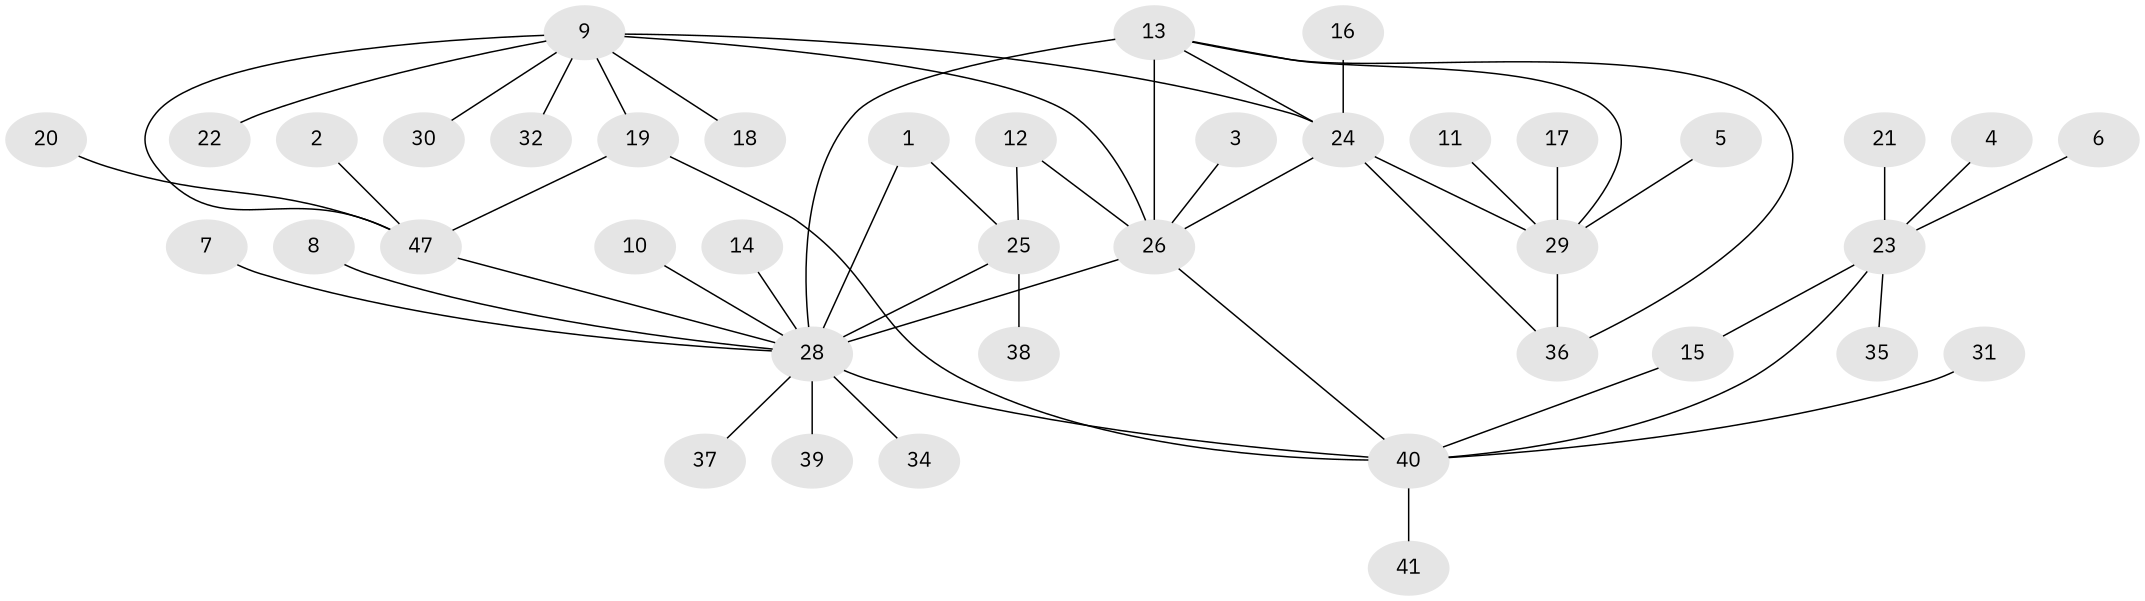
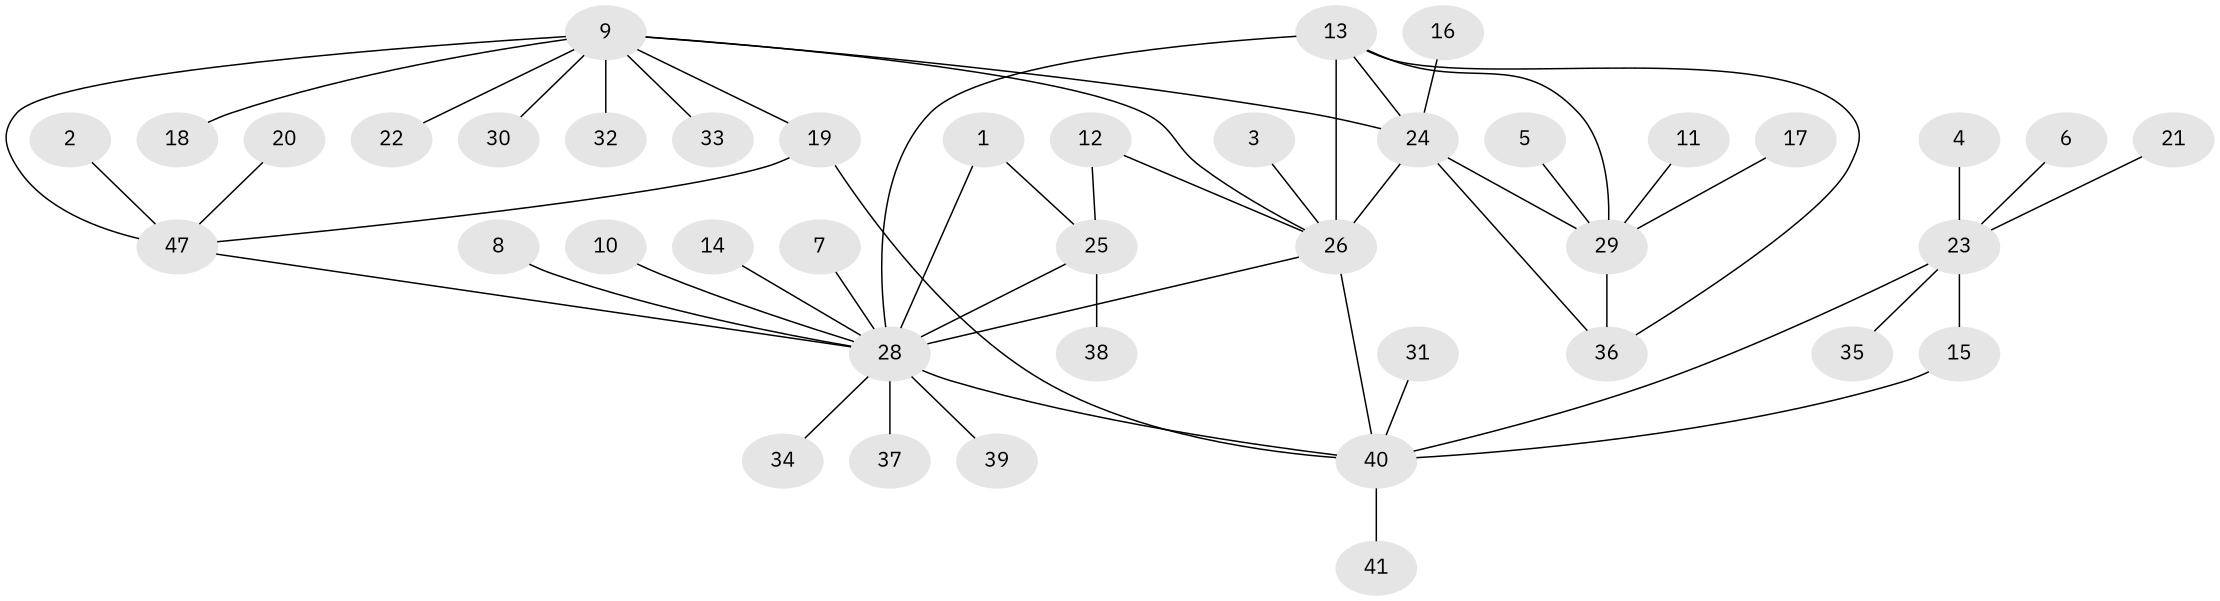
node "33": added
